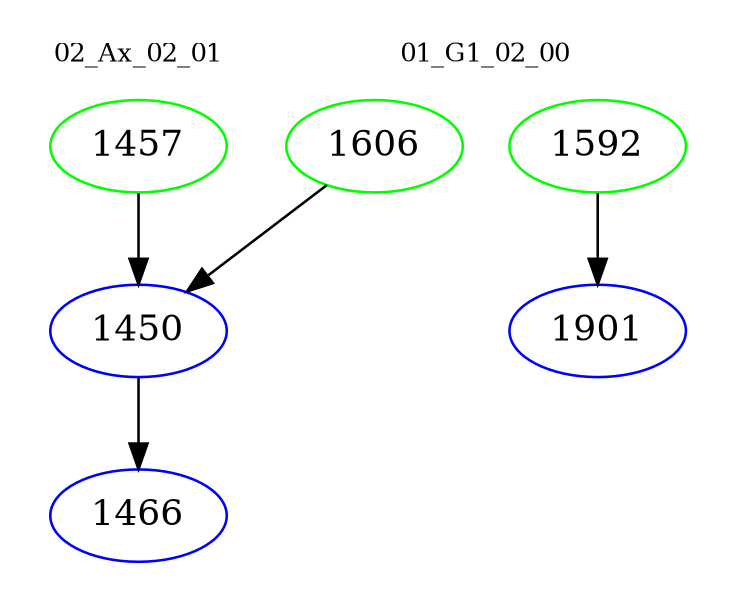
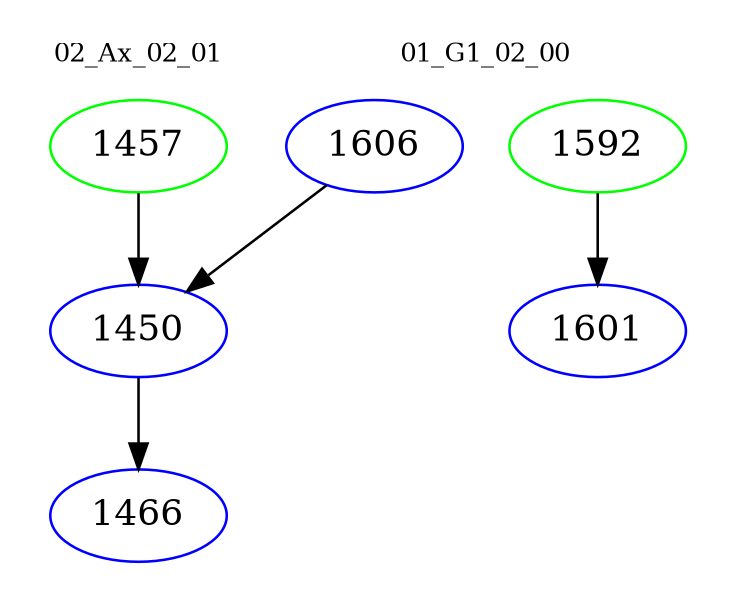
node "1606": color green -> blue
node "1901": label "1901" -> "1601"
